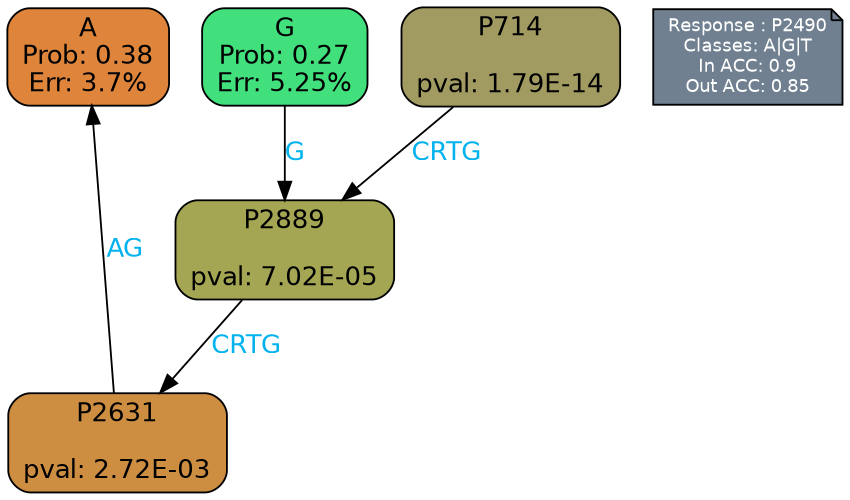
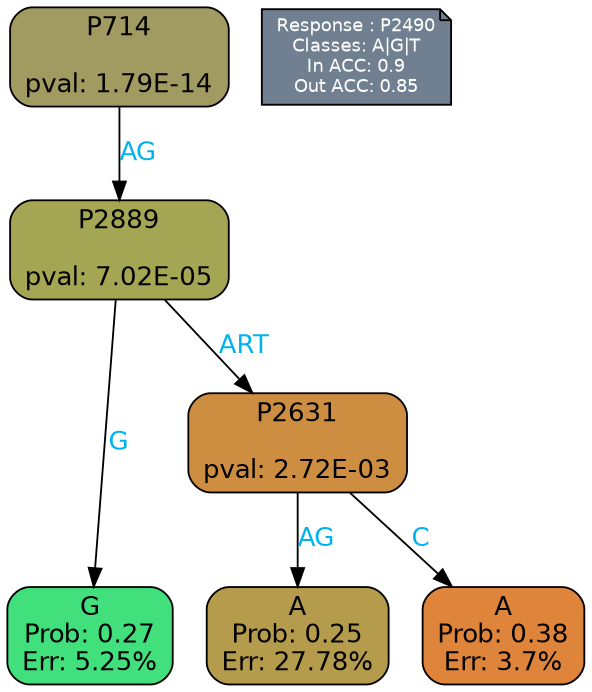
edge "G Prob: 0.27 Err: 5.25%" -> "P2889 pval: 7.02E-05": reversed
edge "P714 pval: 1.79E-14" -> "P2889 pval: 7.02E-05": label "CRTG" -> "AG"
edge "P2631 pval: 2.72E-03" -> "A Prob: 0.38 Err: 3.7%": label "AG" -> "C"
edge "P2889 pval: 7.02E-05" -> "P2631 pval: 2.72E-03": label "CRTG" -> "ART"
node "A Prob: 0.25 Err: 27.78%": added
